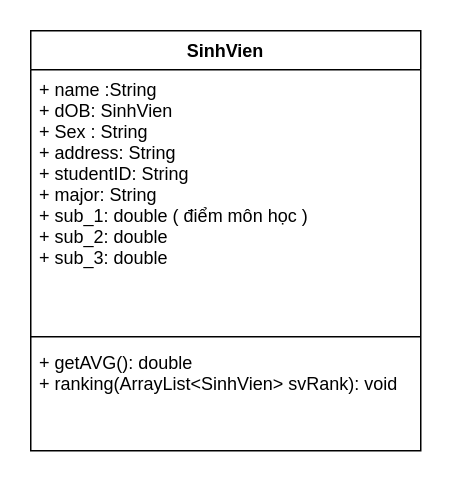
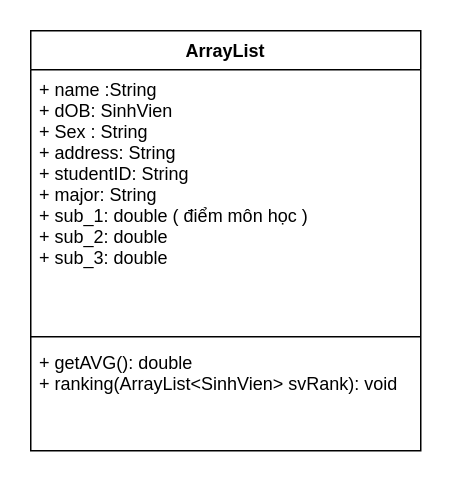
node "SinhVien": label "SinhVien" -> "ArrayList"
